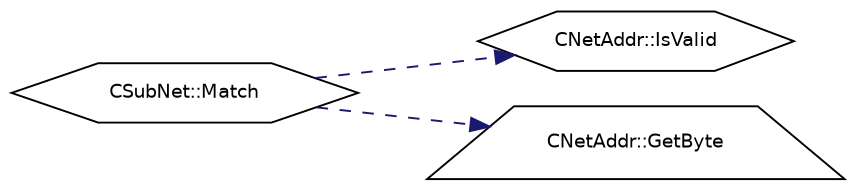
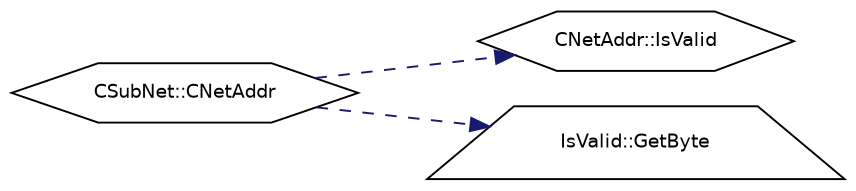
node "CSubNet::Match": label "CSubNet::Match" -> "CSubNet::CNetAddr"
node "CNetAddr::GetByte": label "CNetAddr::GetByte" -> "IsValid::GetByte"
